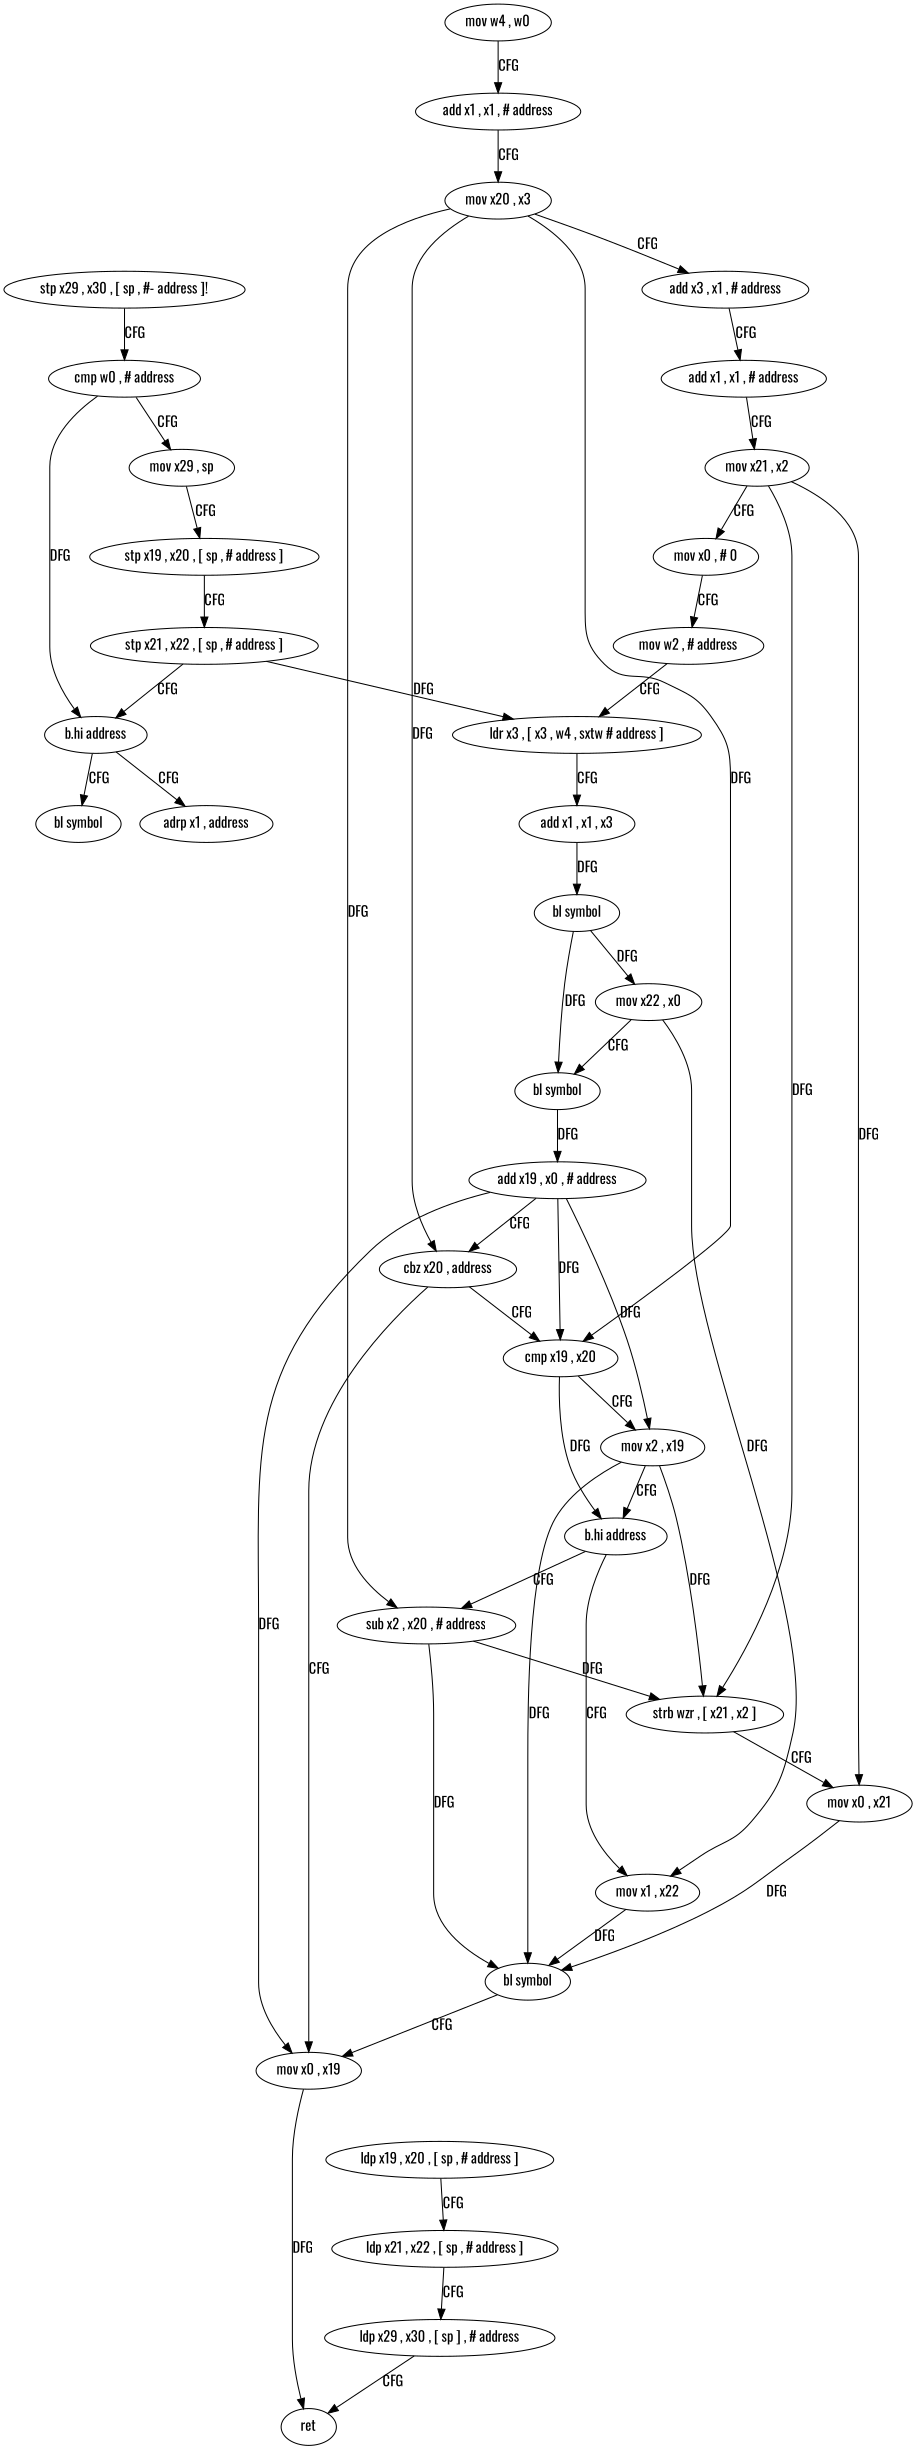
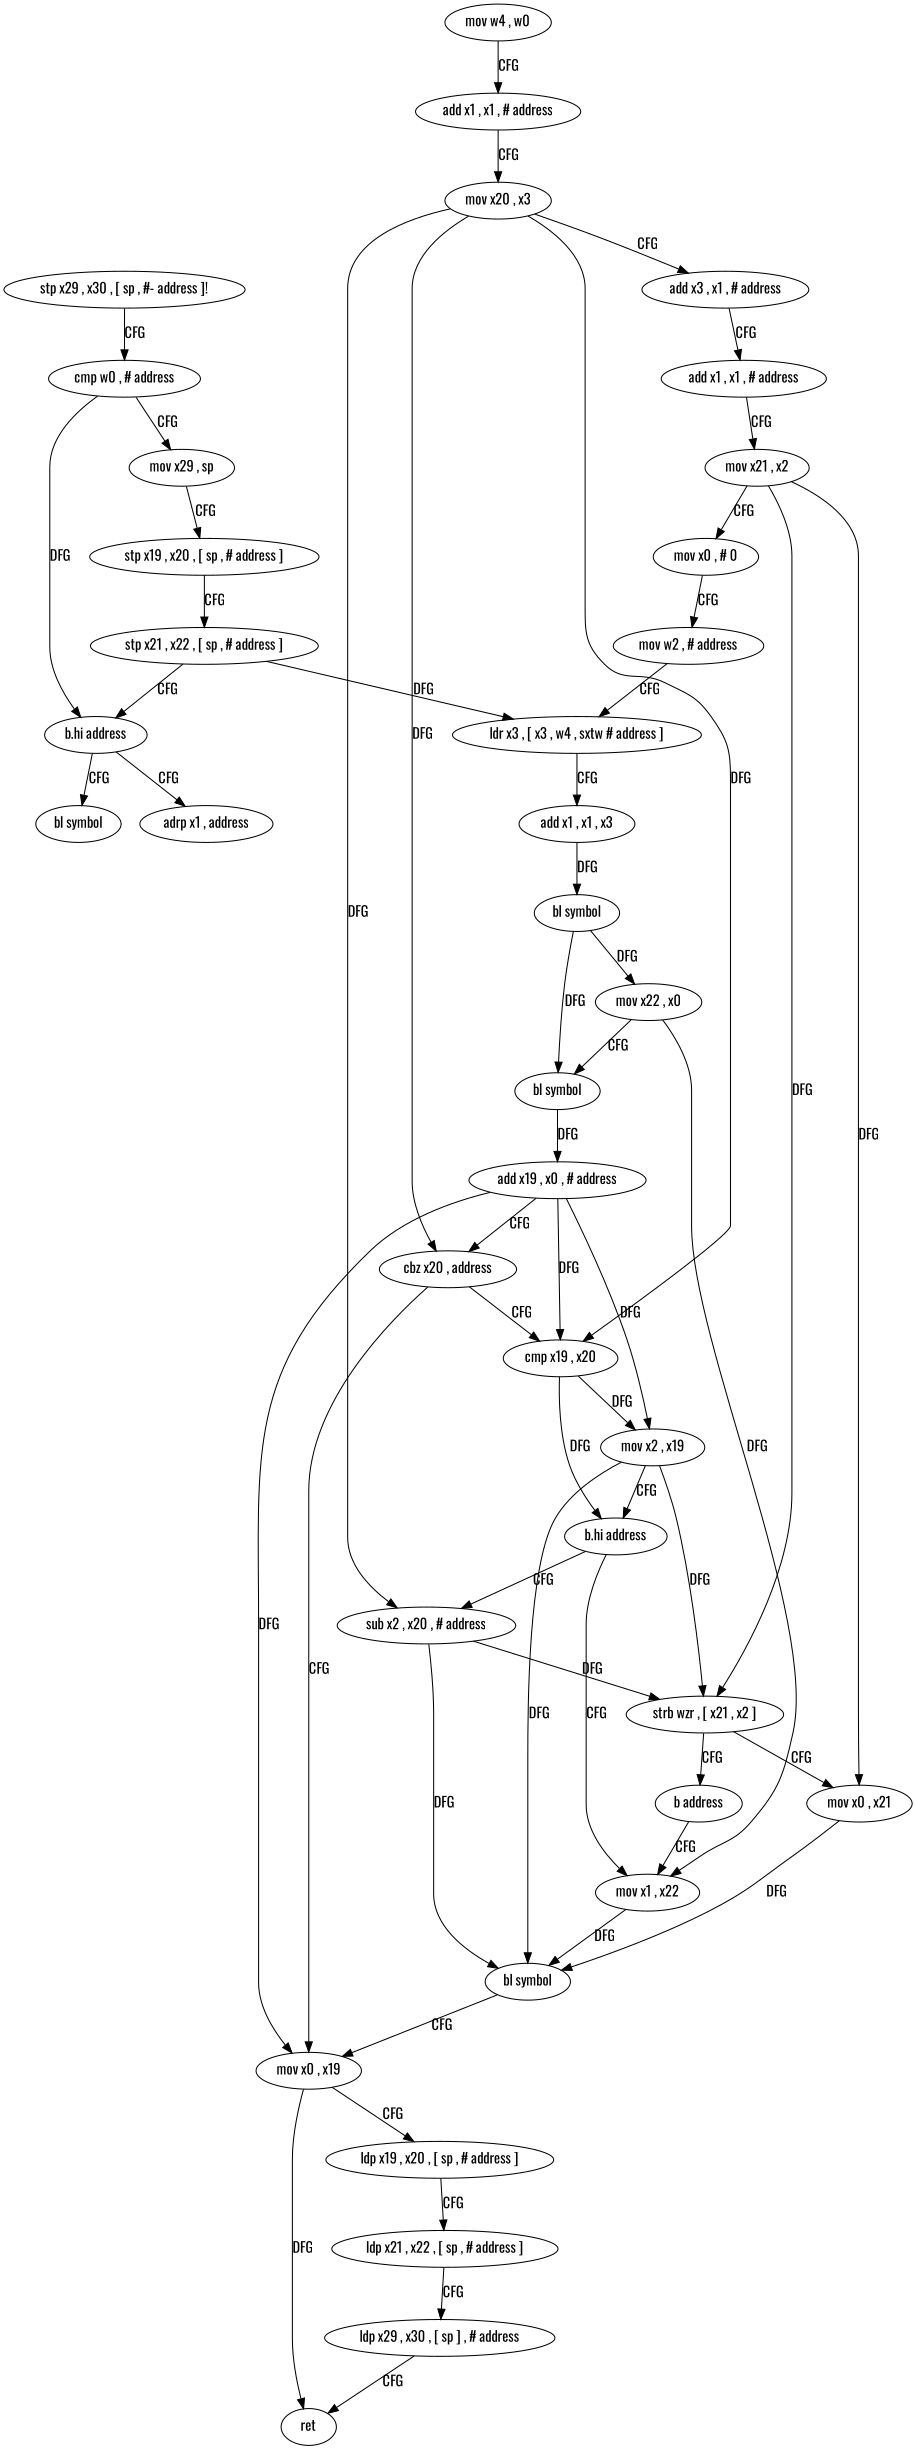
edge "cmp x19 , x20" -> "mov x2 , x19": label "CFG" -> "DFG"
node "b address": added
edge "mov x0 , x19" -> "ldp x19 , x20 , [ sp , # address ]": added, label "CFG"
